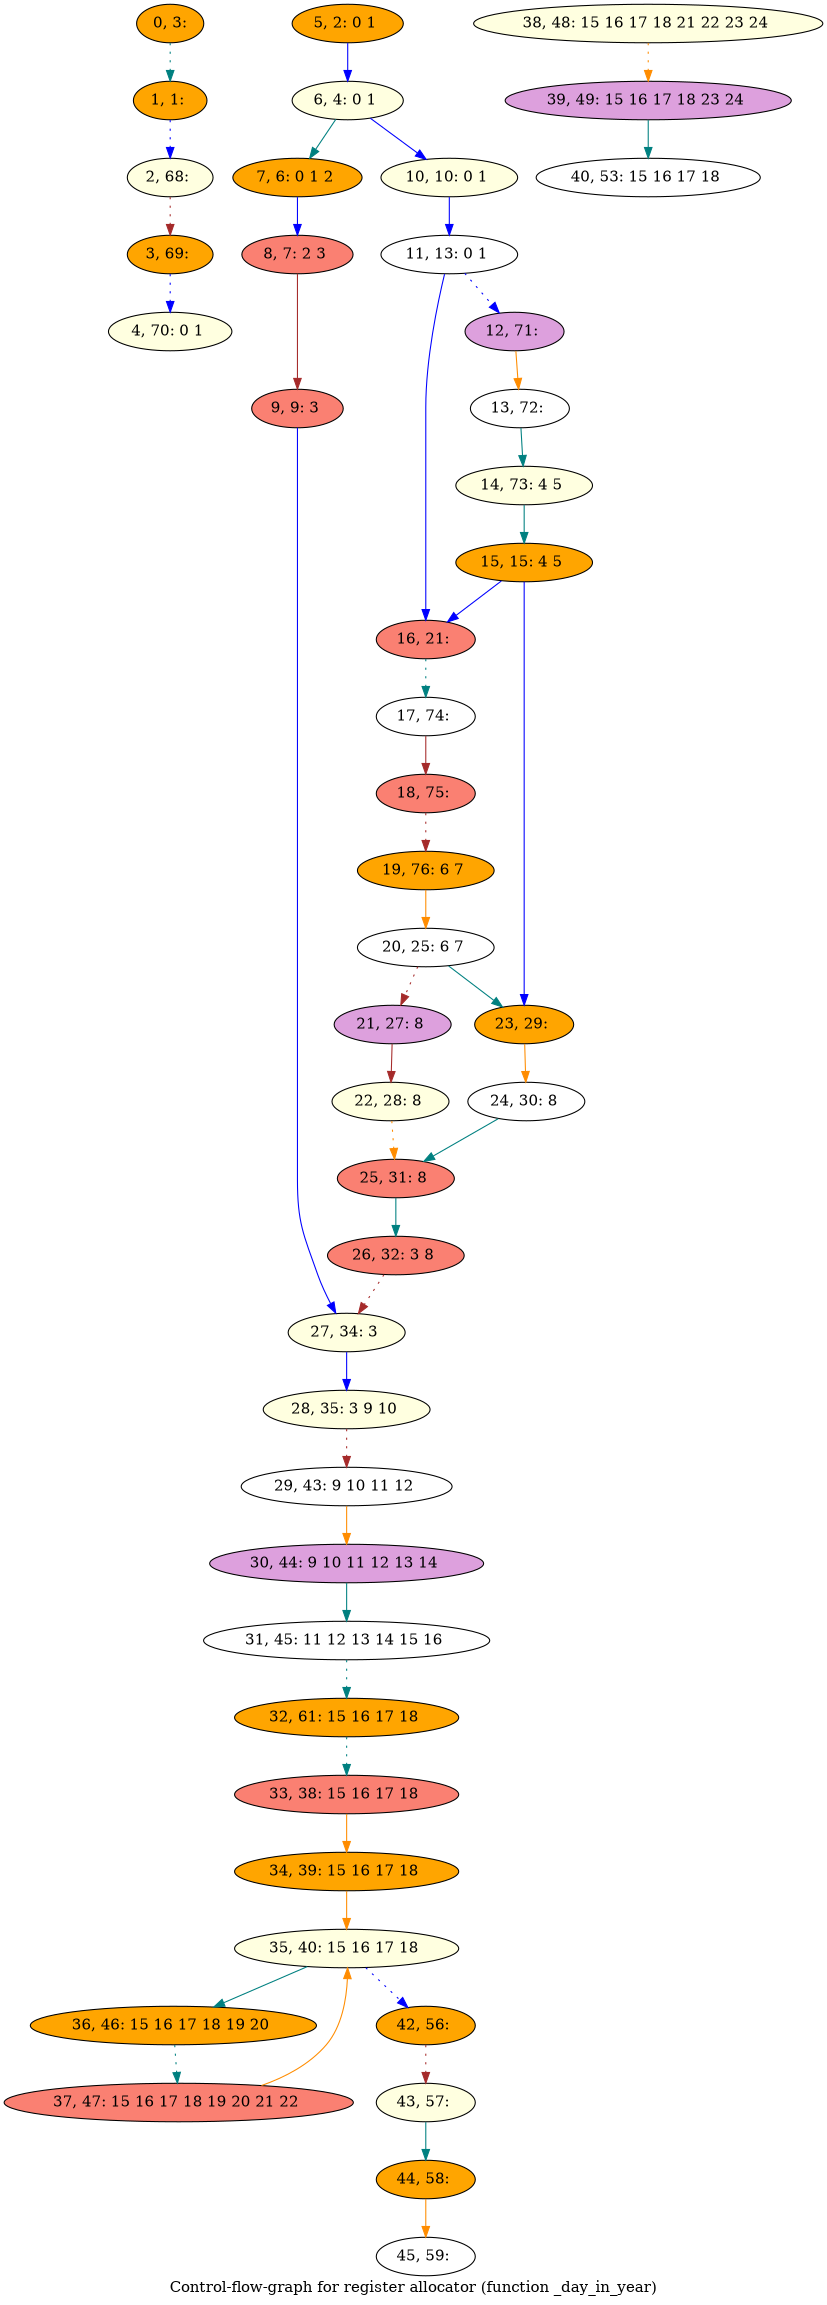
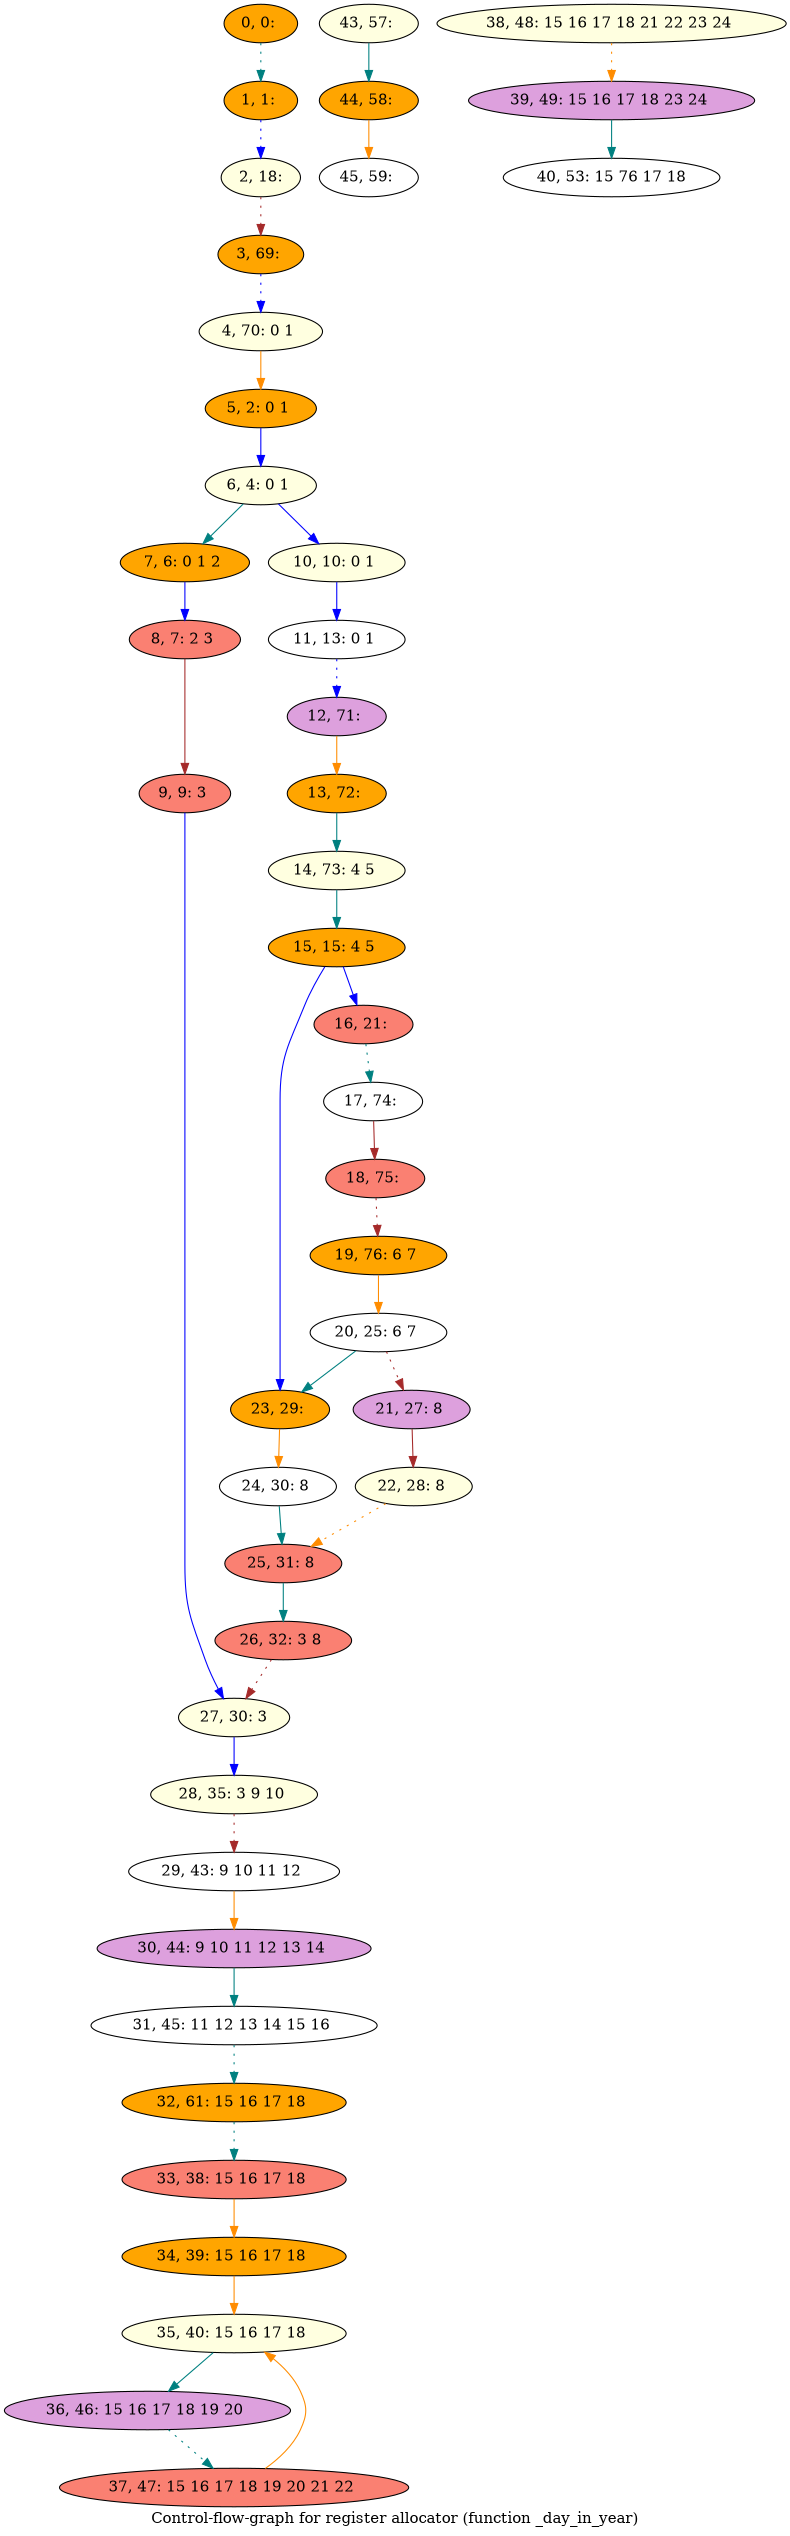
node "0, 3:": label "0, 3:" -> "0, 0:"
node "2, 68:": label "2, 68:" -> "2, 18:"
node "40, 53: 15 16 17 18": label "40, 53: 15 16 17 18" -> "40, 53: 15 76 17 18"
edge "4, 70: 0 1" -> "5, 2: 0 1": added
node "13, 72:": fillcolor white -> orange
edge "11, 13: 0 1" -> "16, 21:": removed
node "27, 34: 3": label "27, 34: 3" -> "27, 30: 3"
node "36, 46: 15 16 17 18 19 20": fillcolor orange -> plum
node "42, 56:": removed
